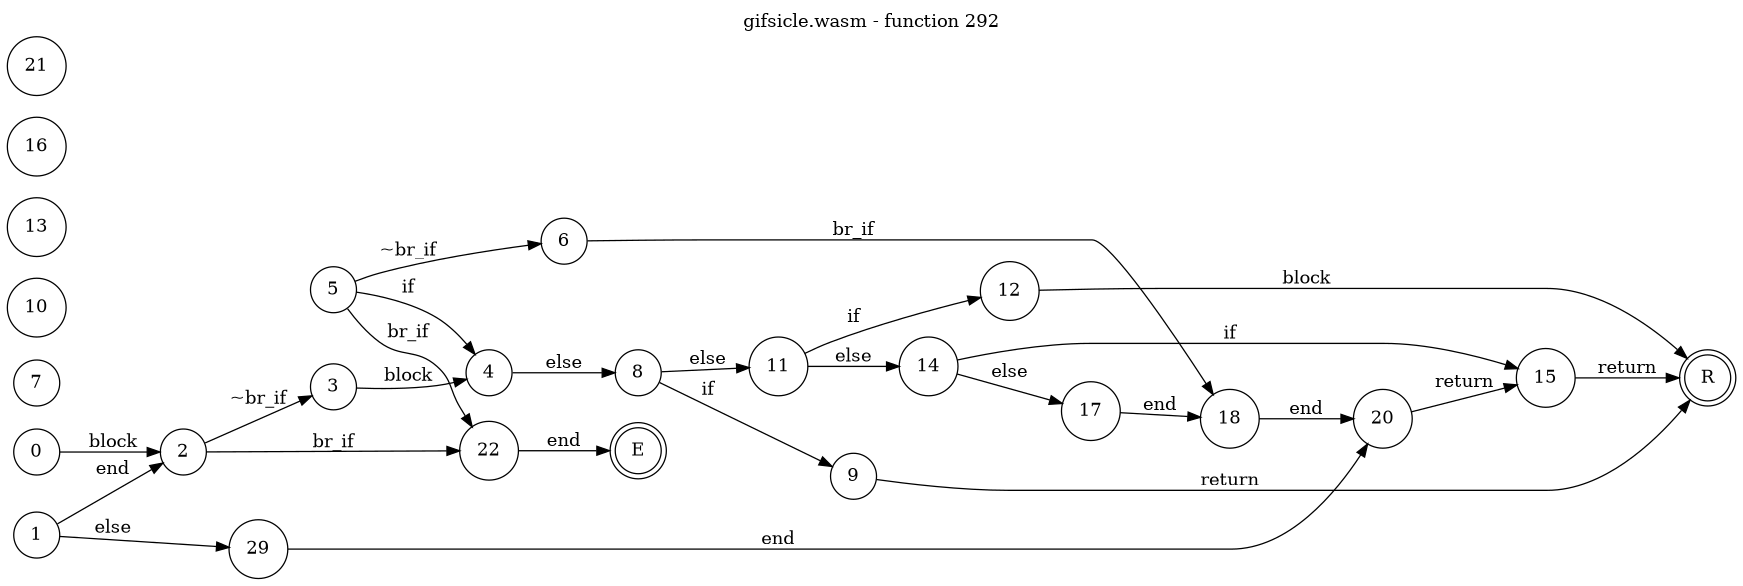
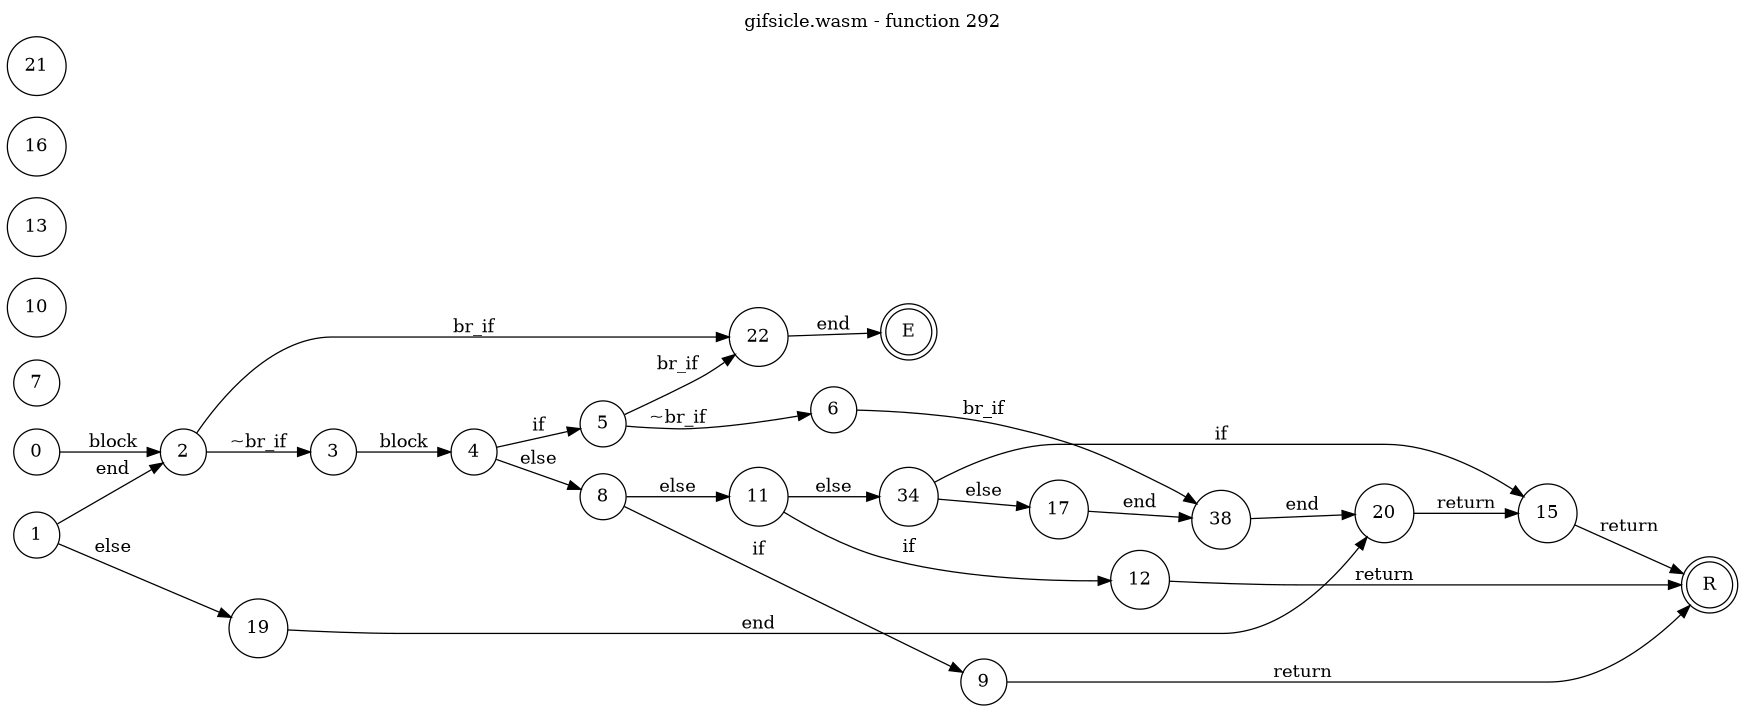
edge "12" -> "R": label "block" -> "return"
edge "5" -> "4": reversed
node "14": label "14" -> "34"
node "18": label "18" -> "38"
node "29": label "29" -> "19"
